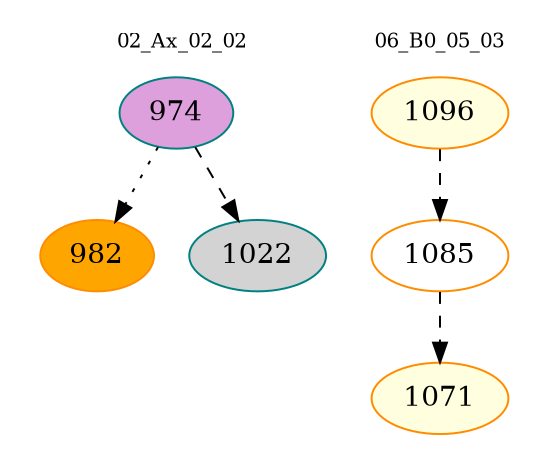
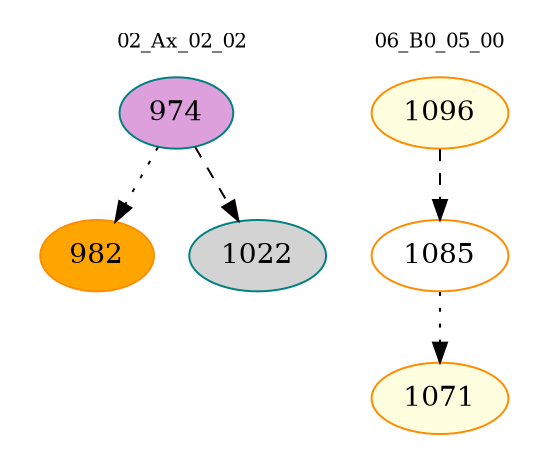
cluster "06_B0_05_03": label "06_B0_05_03" -> "06_B0_05_00"
edge "1085" -> "1071": style dashed -> dotted
